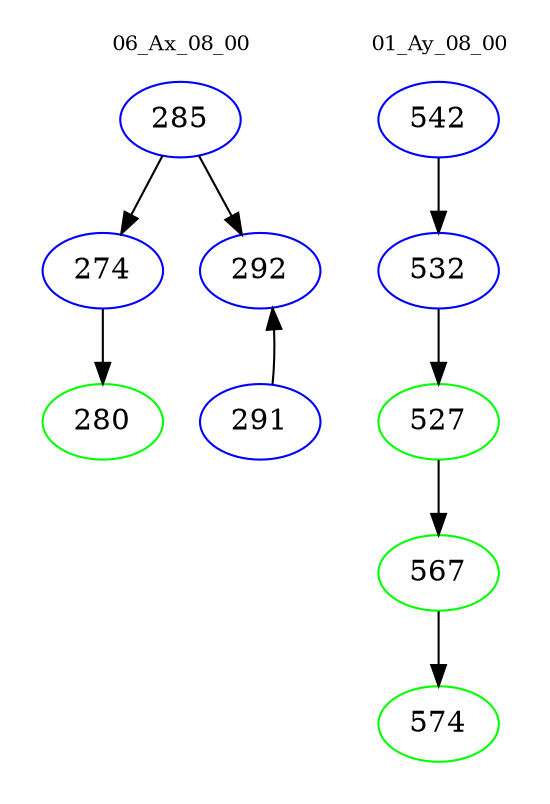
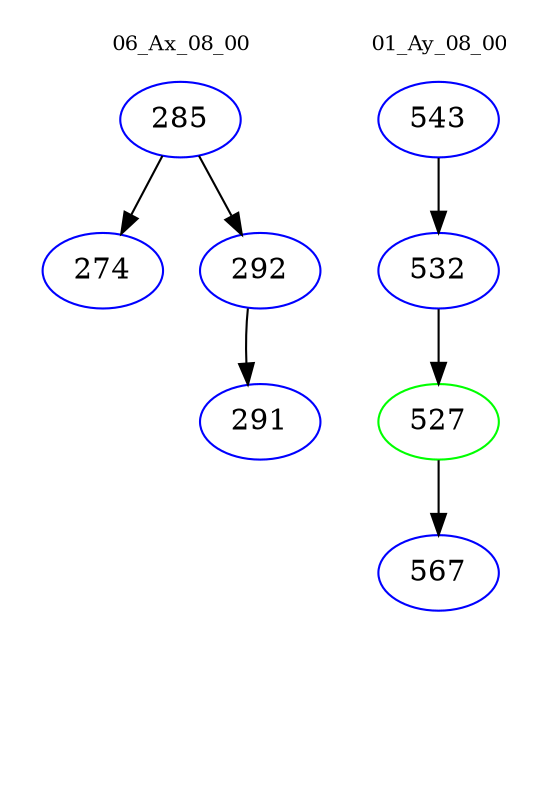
node "542": label "542" -> "543"
edge "291" -> "292": reversed
node "280": removed
node "567": color green -> blue
node "574": removed
